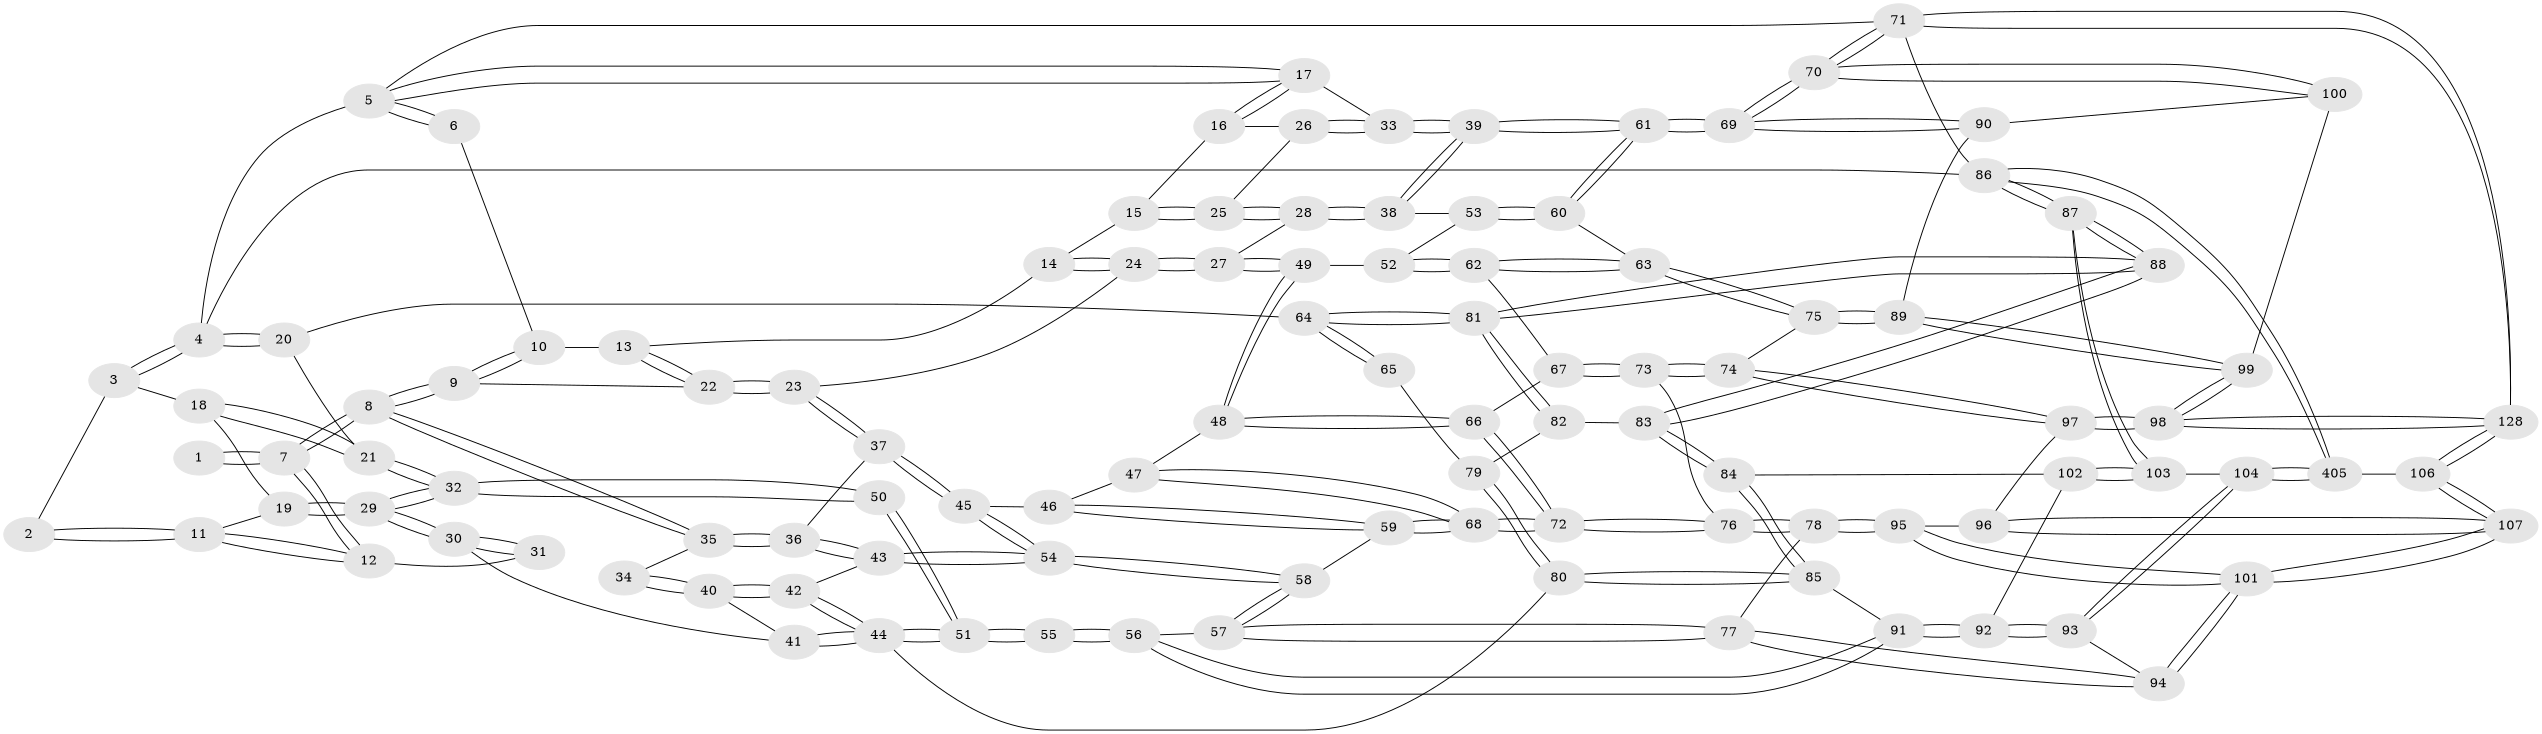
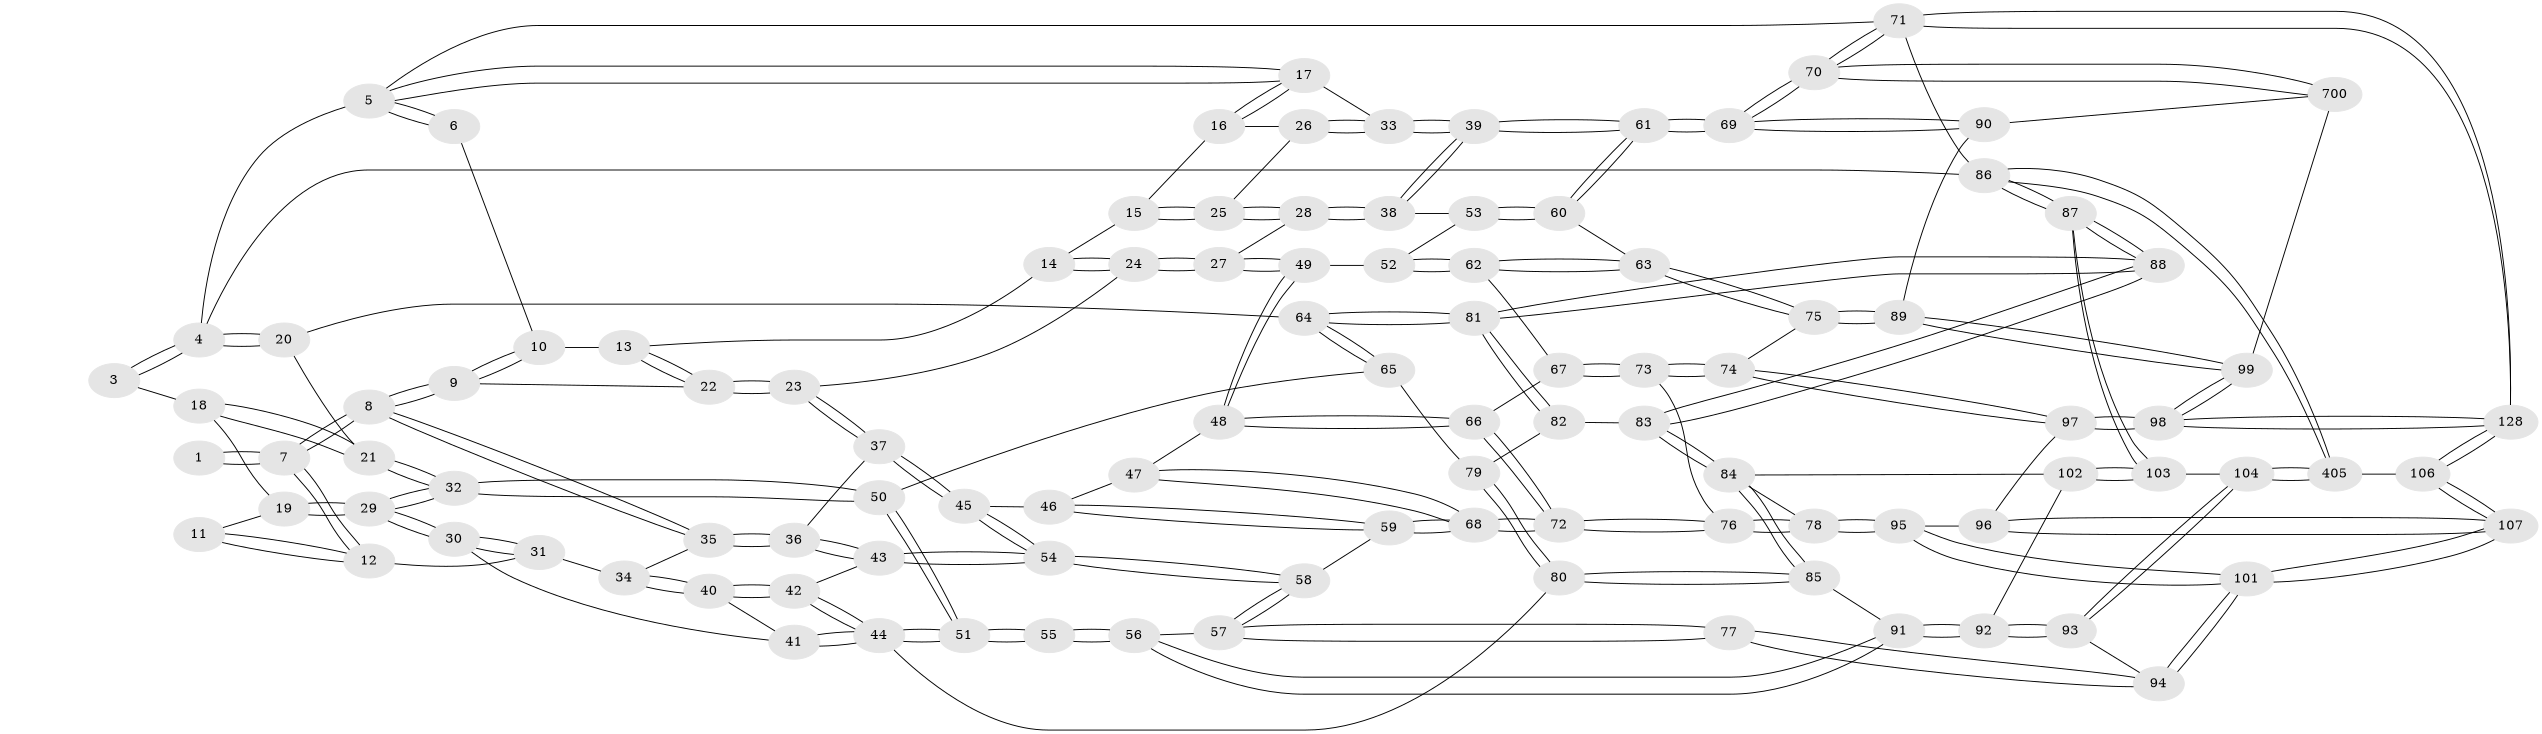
node "100": label "100" -> "700"
edge "65" -- "50": added
node "2": removed
edge "31" -- "34": added
edge "78" -- "77": now "78" -- "84"
